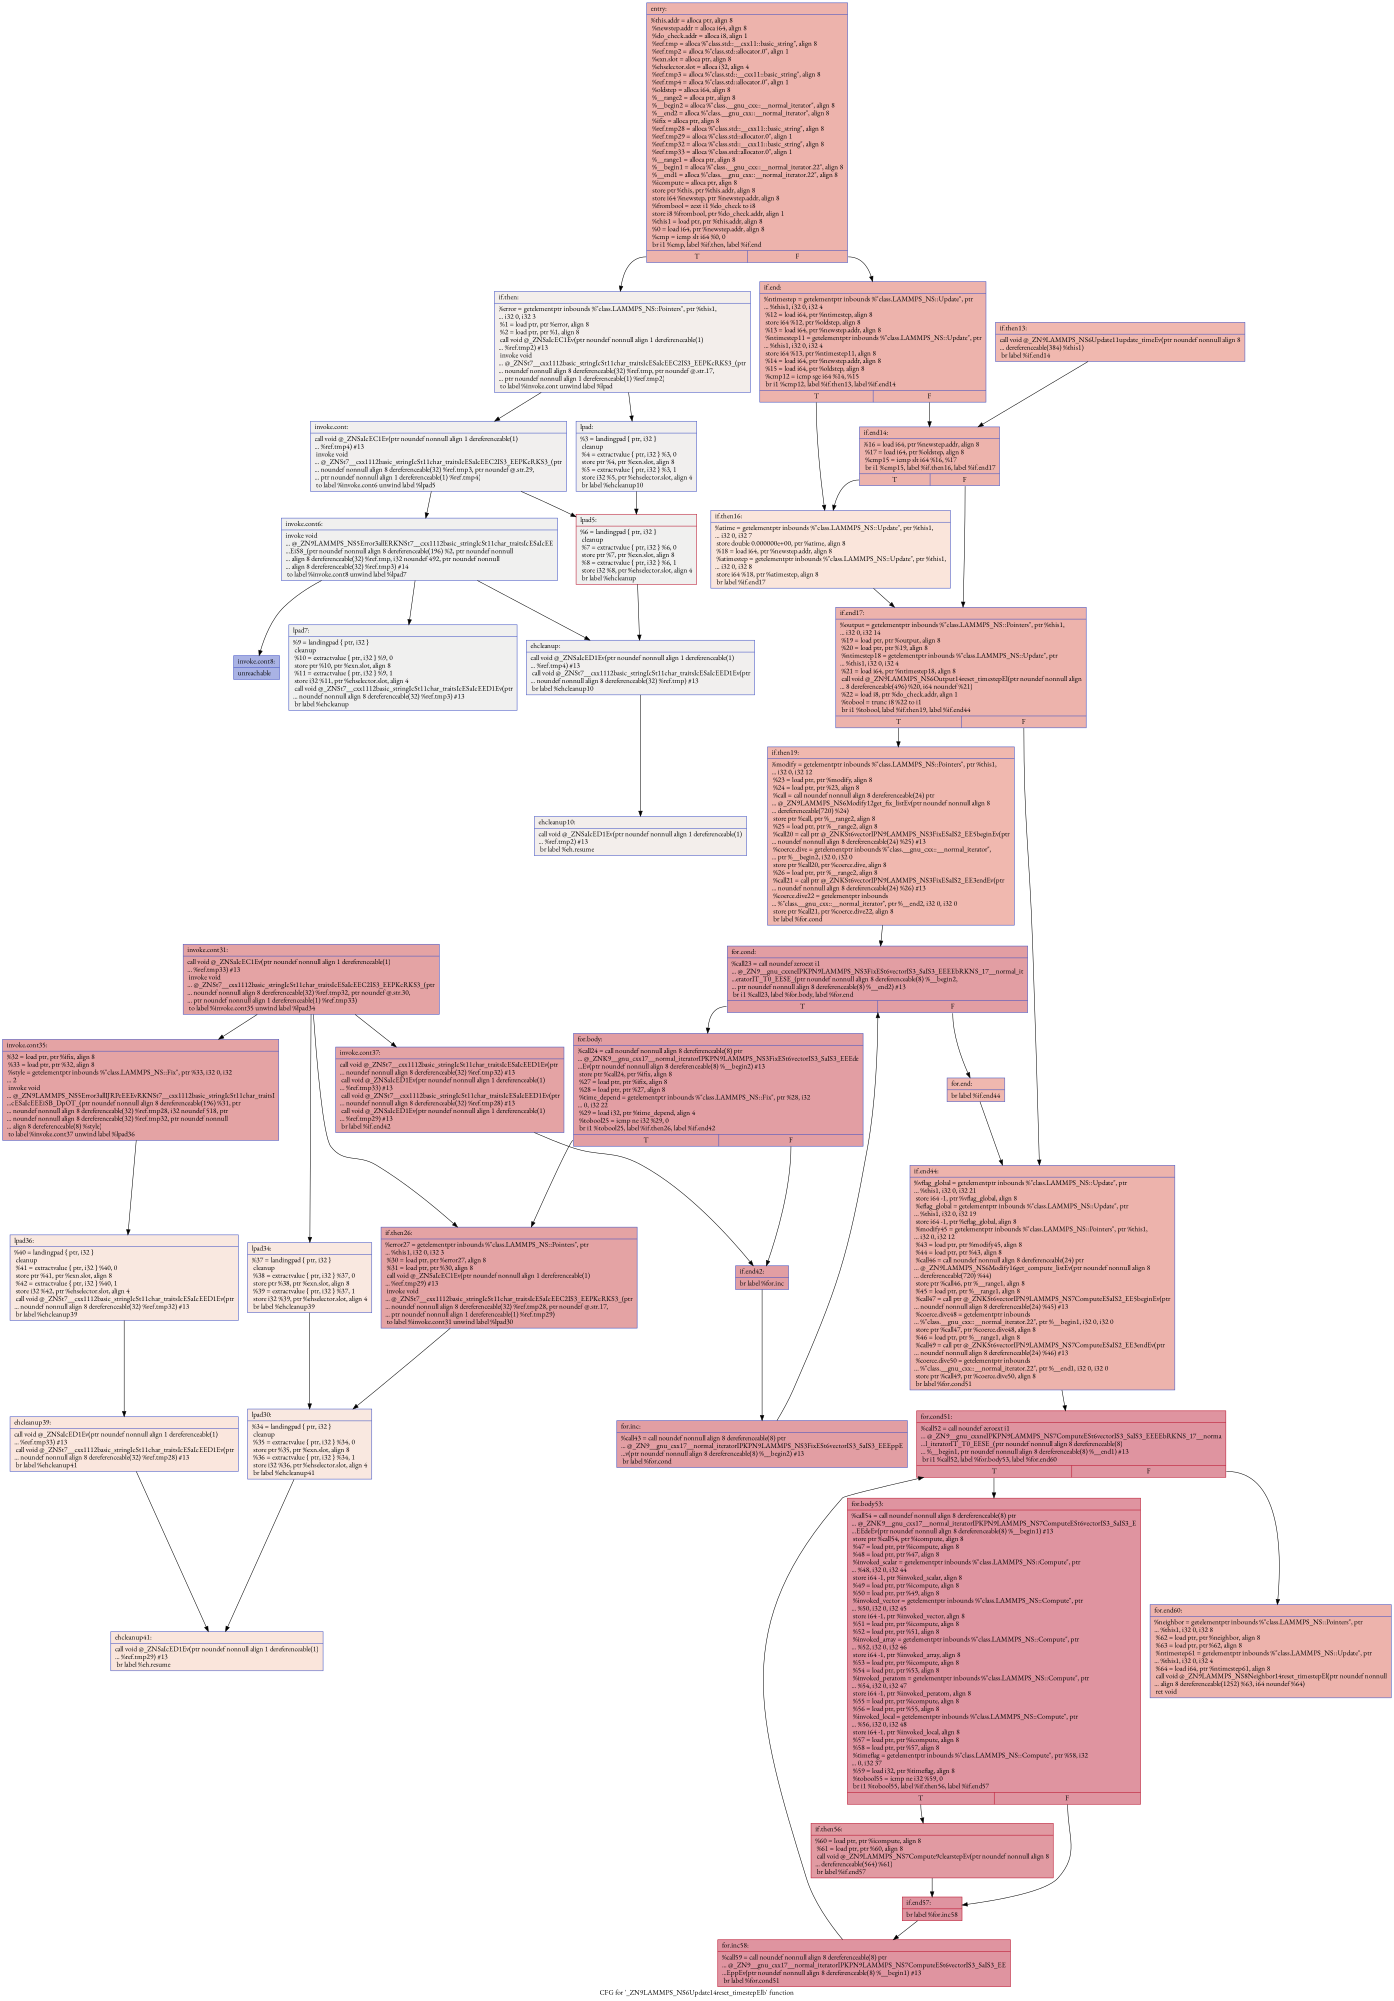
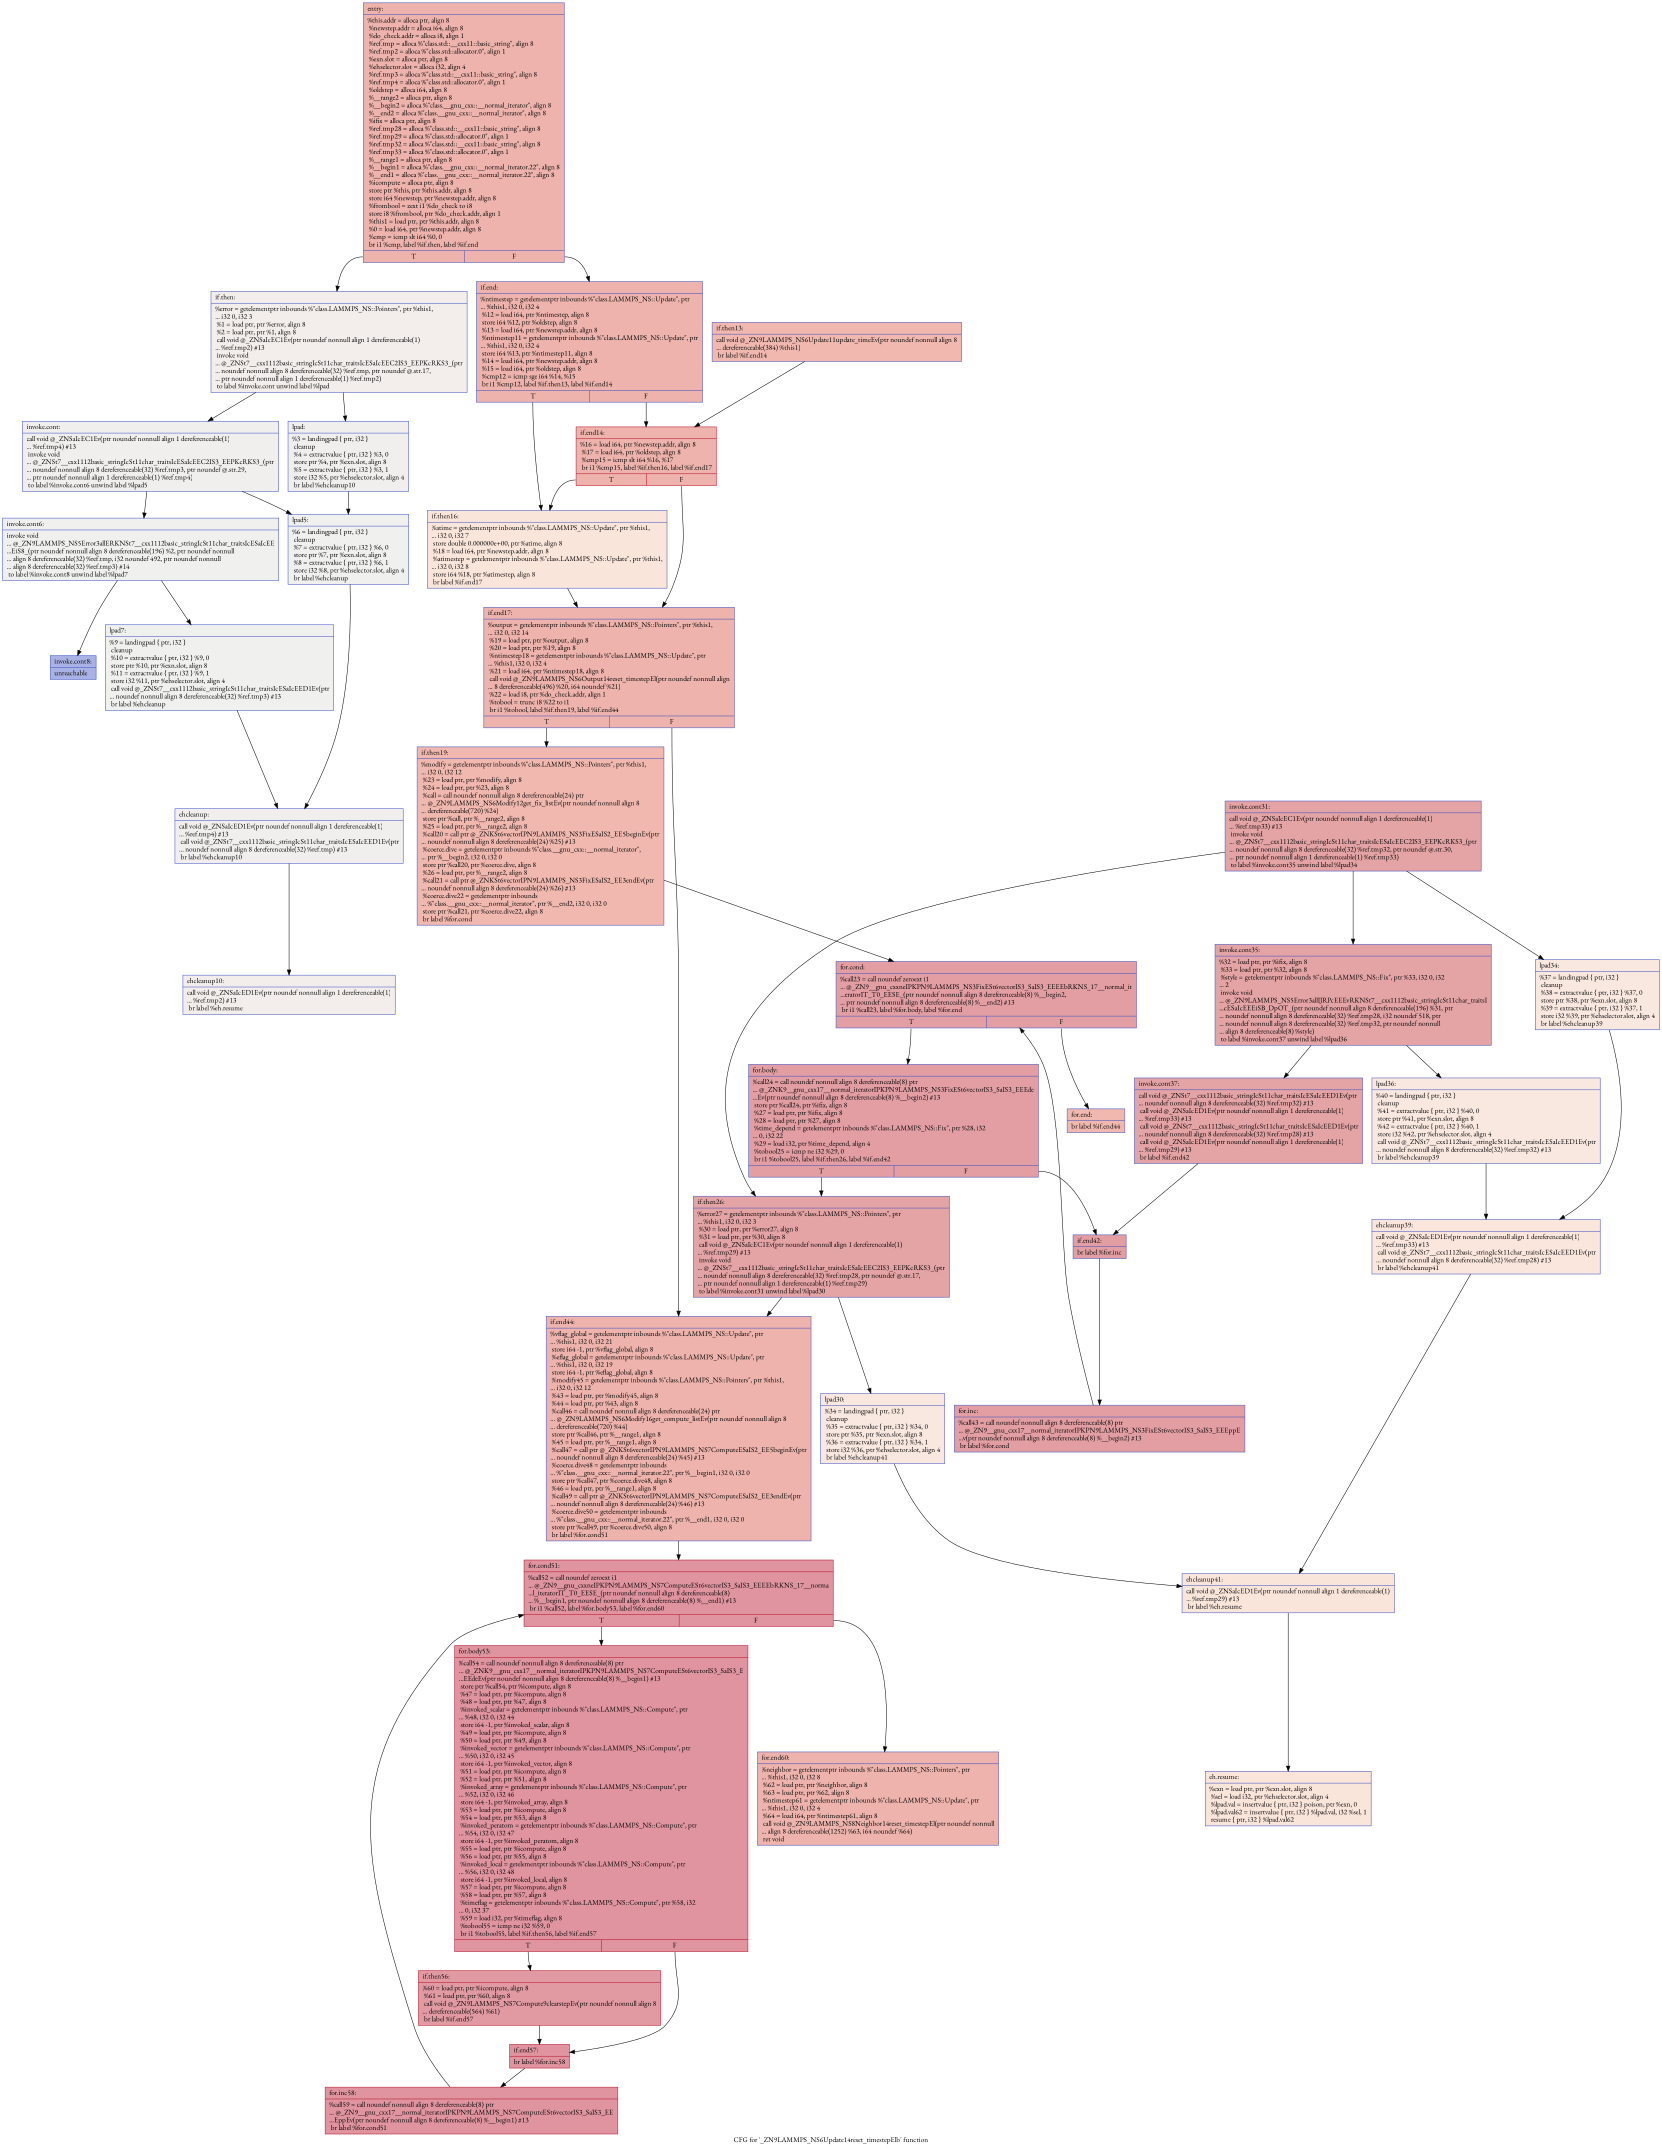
node "if.end14:": color #3d50c3ff -> #b70d28ff
node "lpad5:": color #b70d28ff -> #3d50c3ff
edge "invoke.cont6:" -> "ehcleanup:": now "lpad7:" -> "ehcleanup:"
edge "invoke.cont31:" -> "invoke.cont37:": now "invoke.cont35:" -> "invoke.cont37:"
edge "for.end:" -> "if.end44:": now "if.then26:" -> "if.end44:"
edge "lpad34:" -> "lpad30:": now "lpad34:" -> "ehcleanup39:"
node "eh.resume:": added
